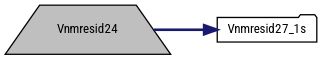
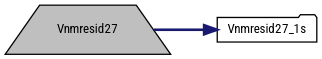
node "Vnmresid24": label "Vnmresid24" -> "Vnmresid27"
